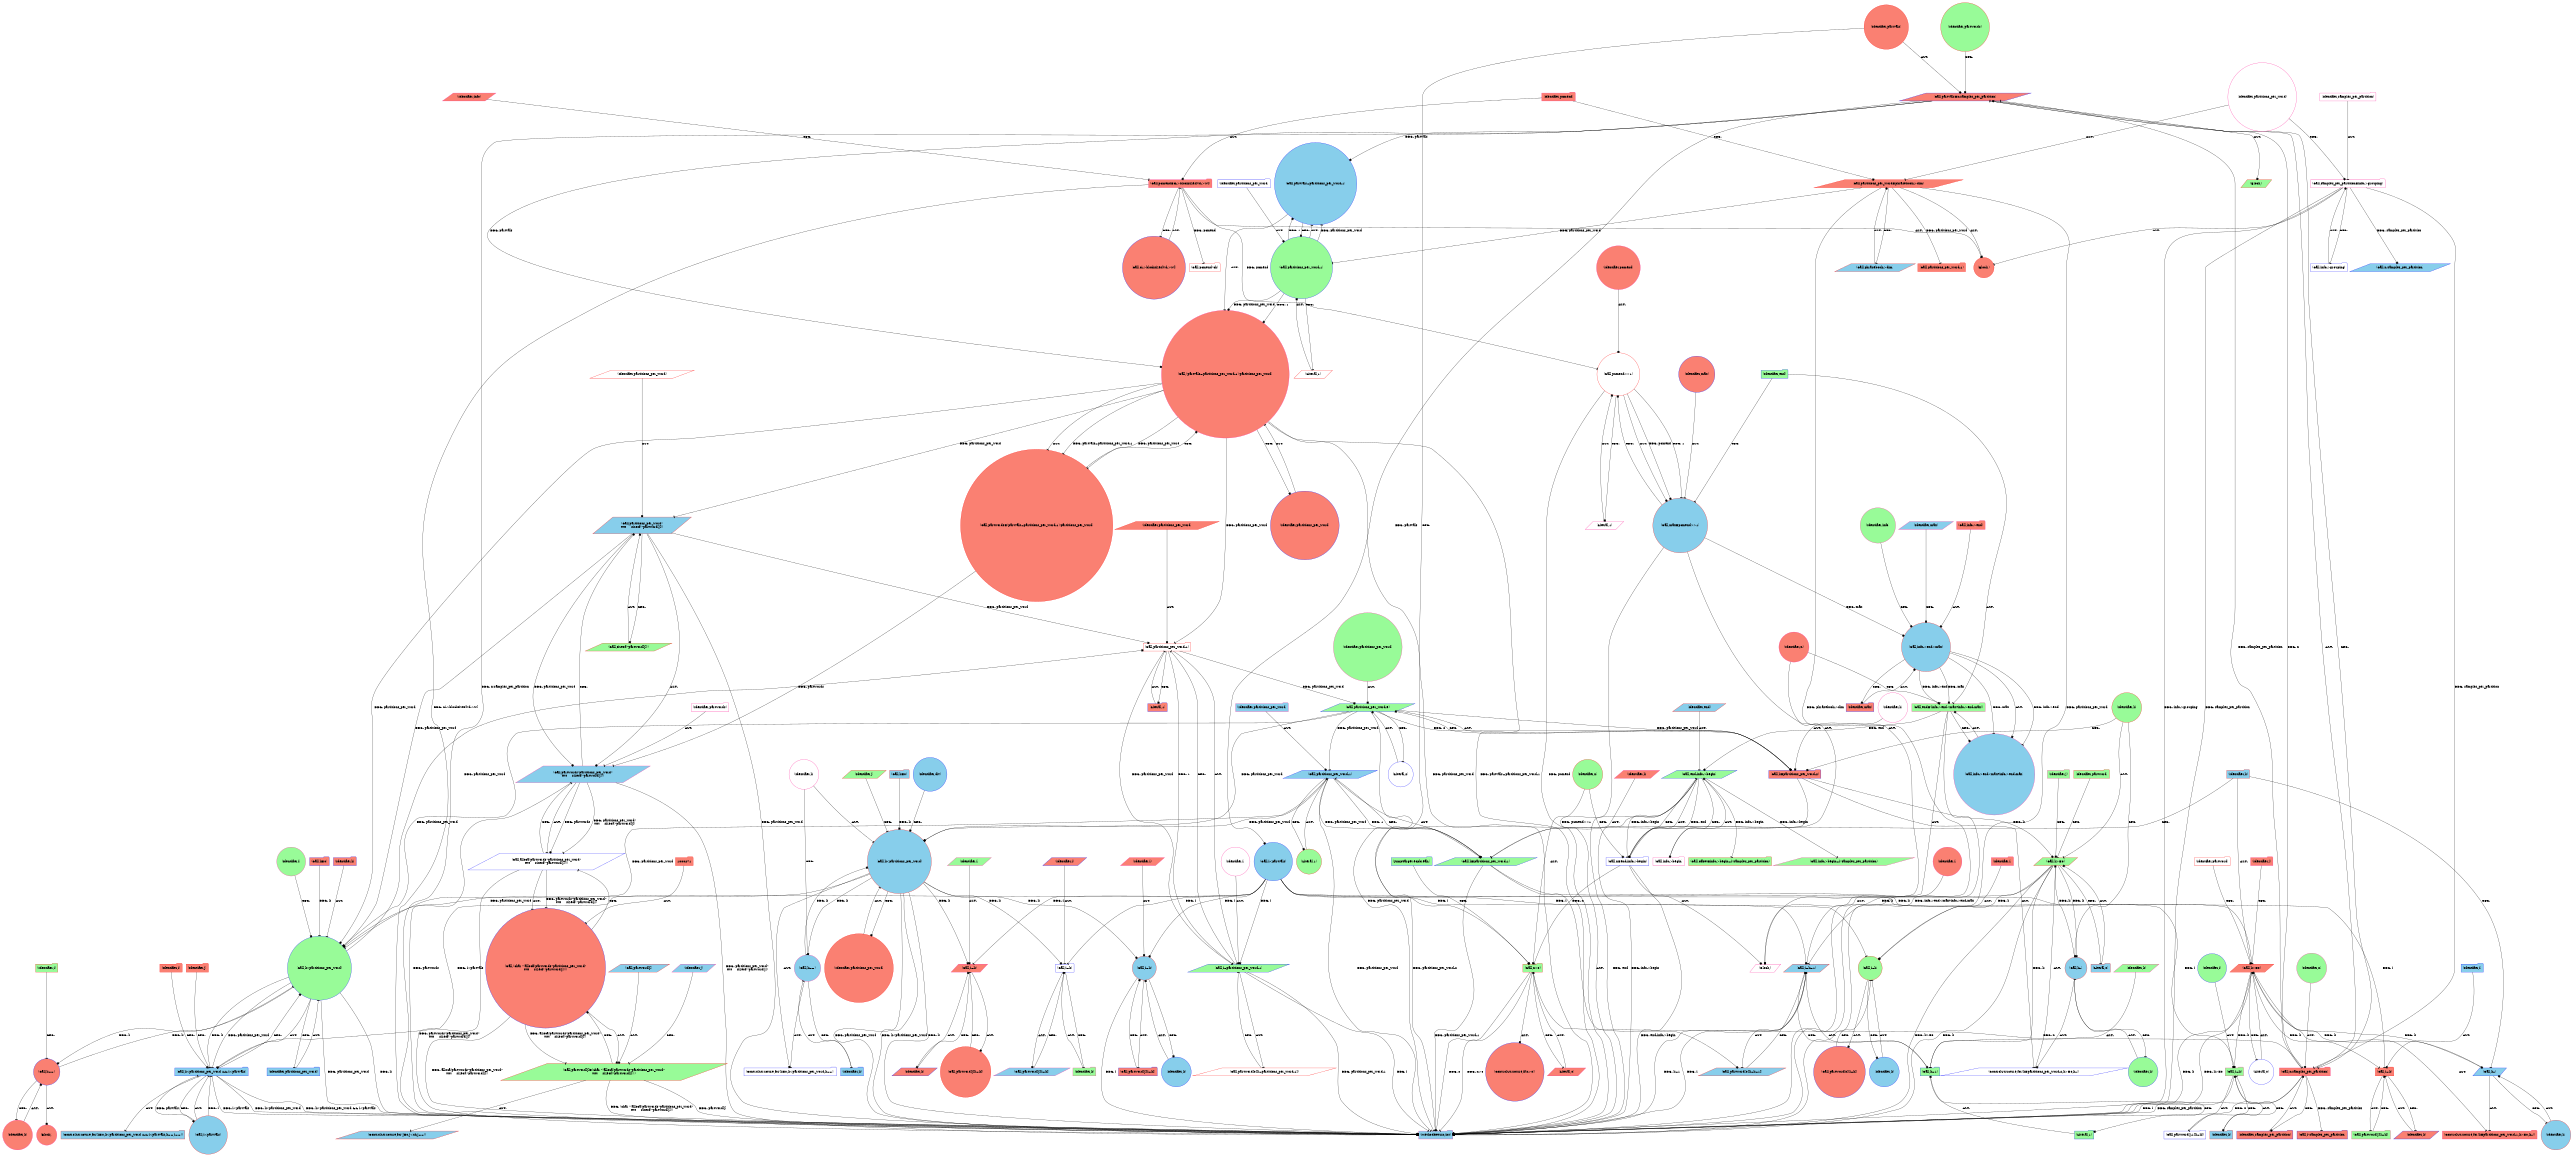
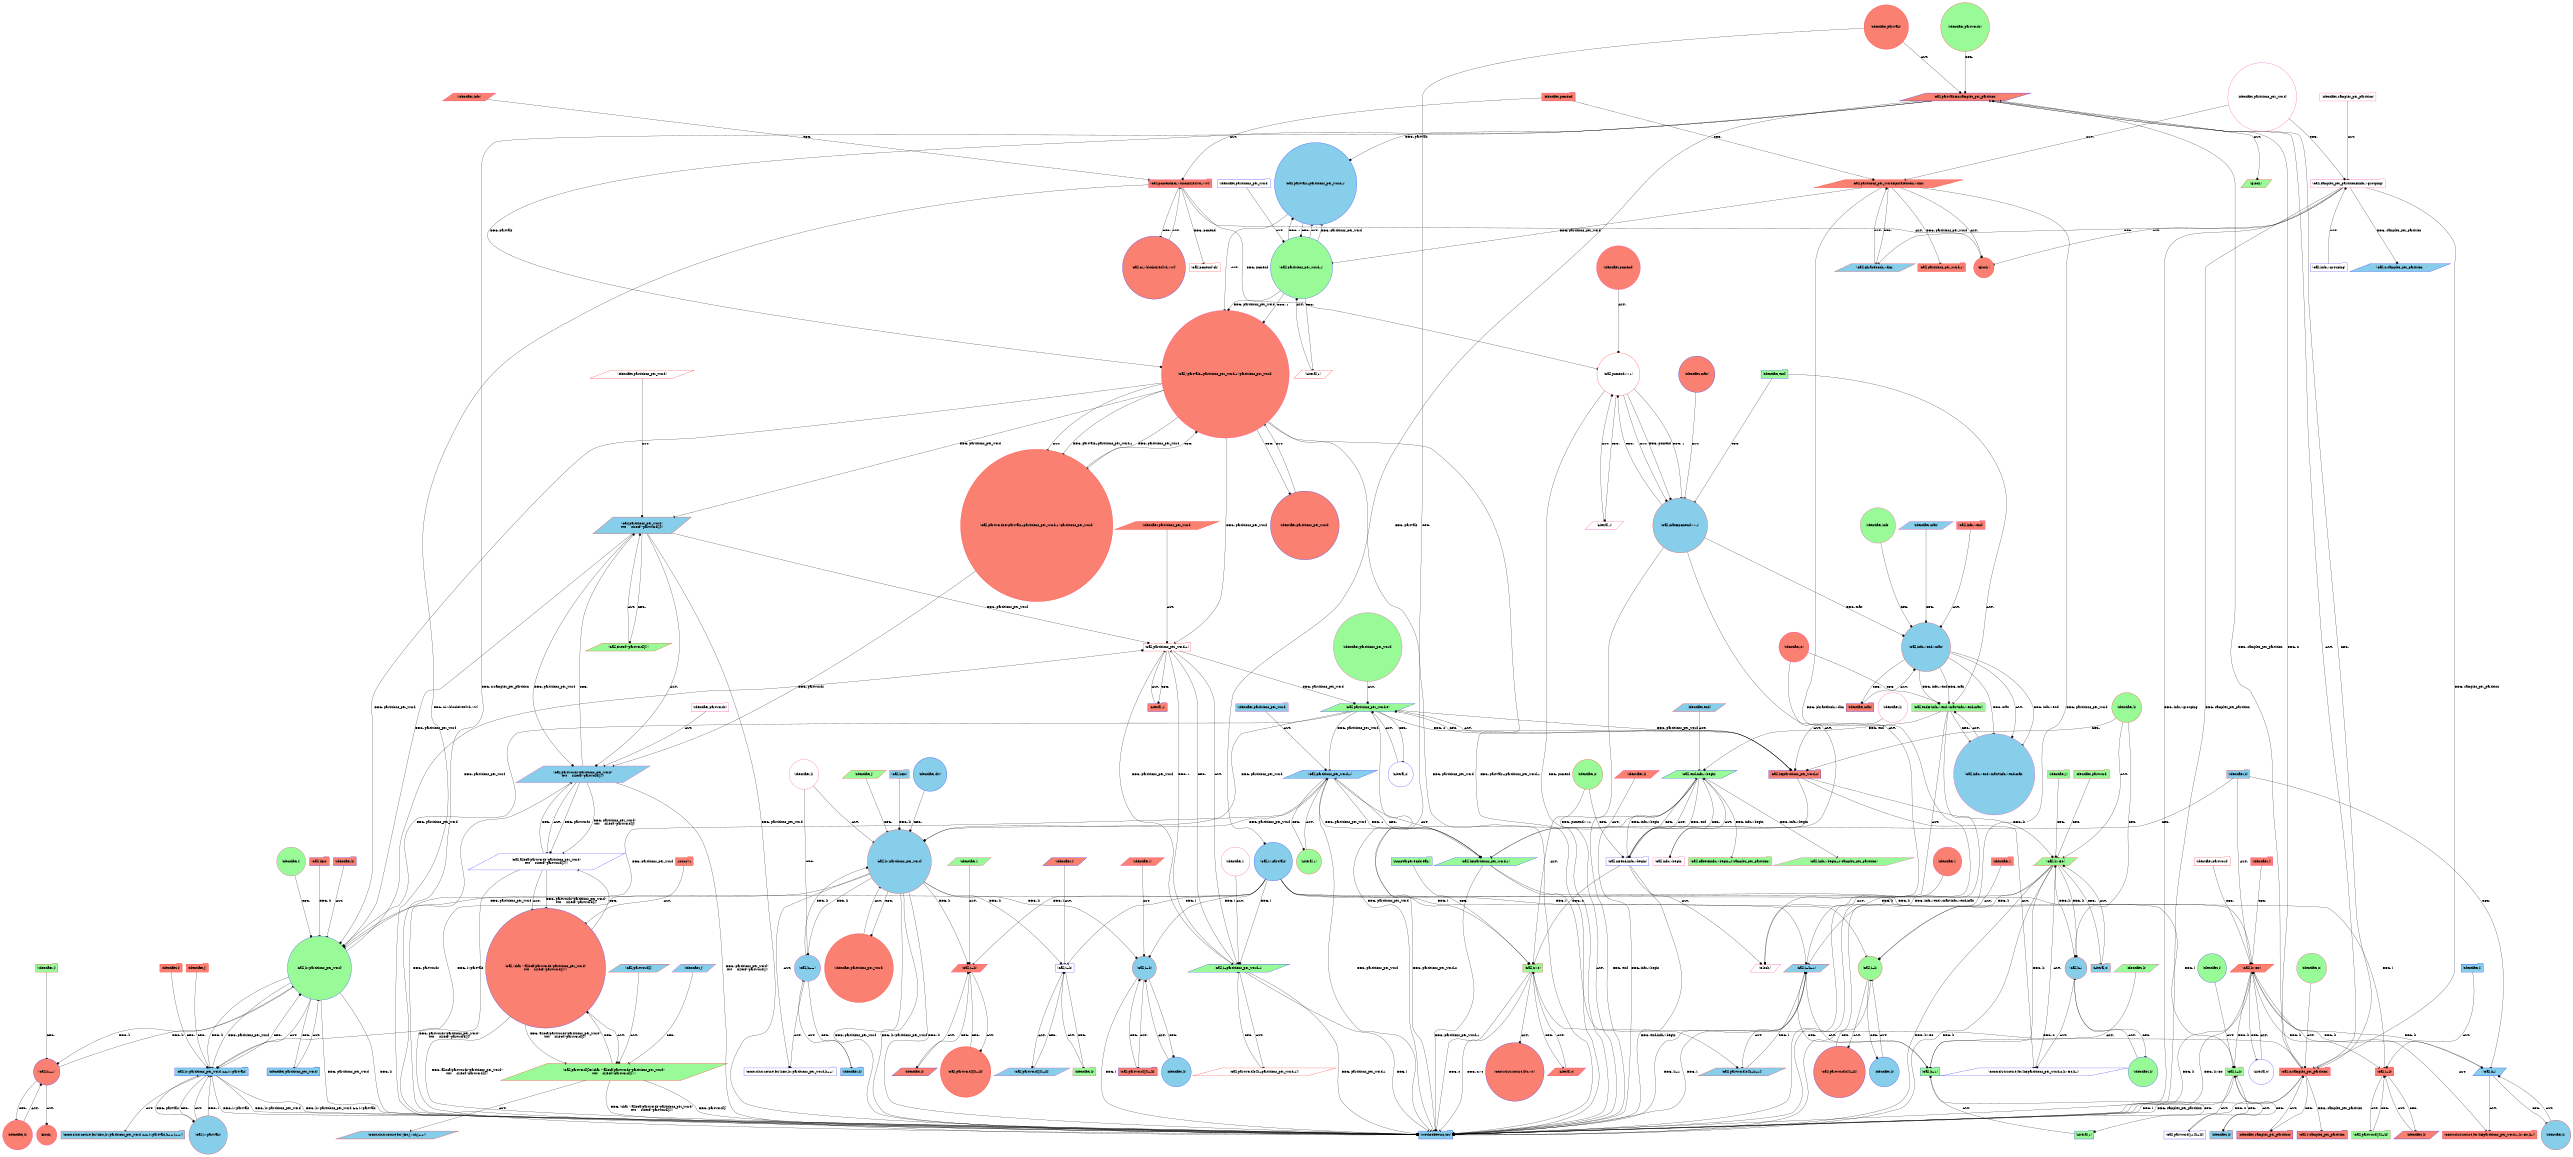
edge "(Call,samples_per_partition=info->grouping)" -> "(Call,info->grouping)": now "(Call,samples_per_partition=info->grouping)" -> "(Call,phrasebook->dim)"
edge "(Call,end=(info->end<max?info->end:max))" -> "(Call,info->end<max?info->end:max)": arrowhead box -> tee
edge "(Call,partword[0][i+k+1])" -> "(Call,i+k+1)": label "CFG: " -> "DDG: i"
node "(MethodReturn,int)": color deeppink -> blue
